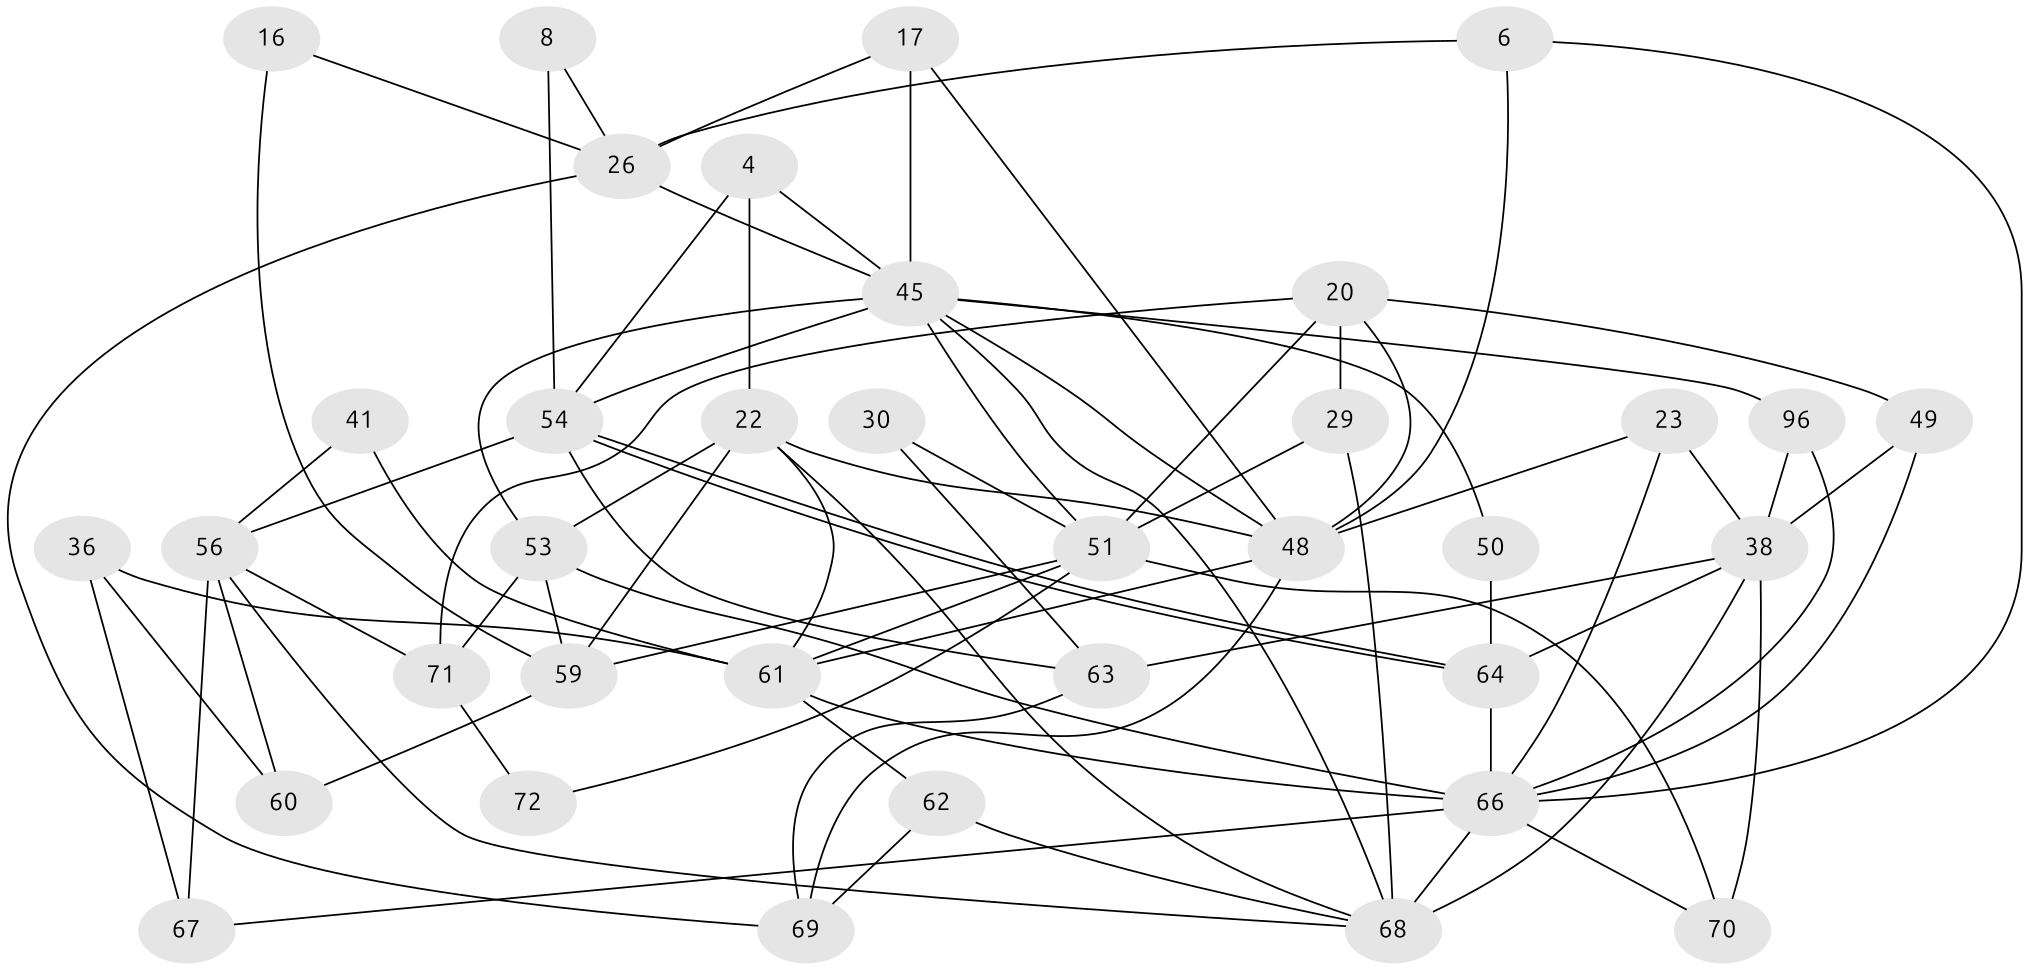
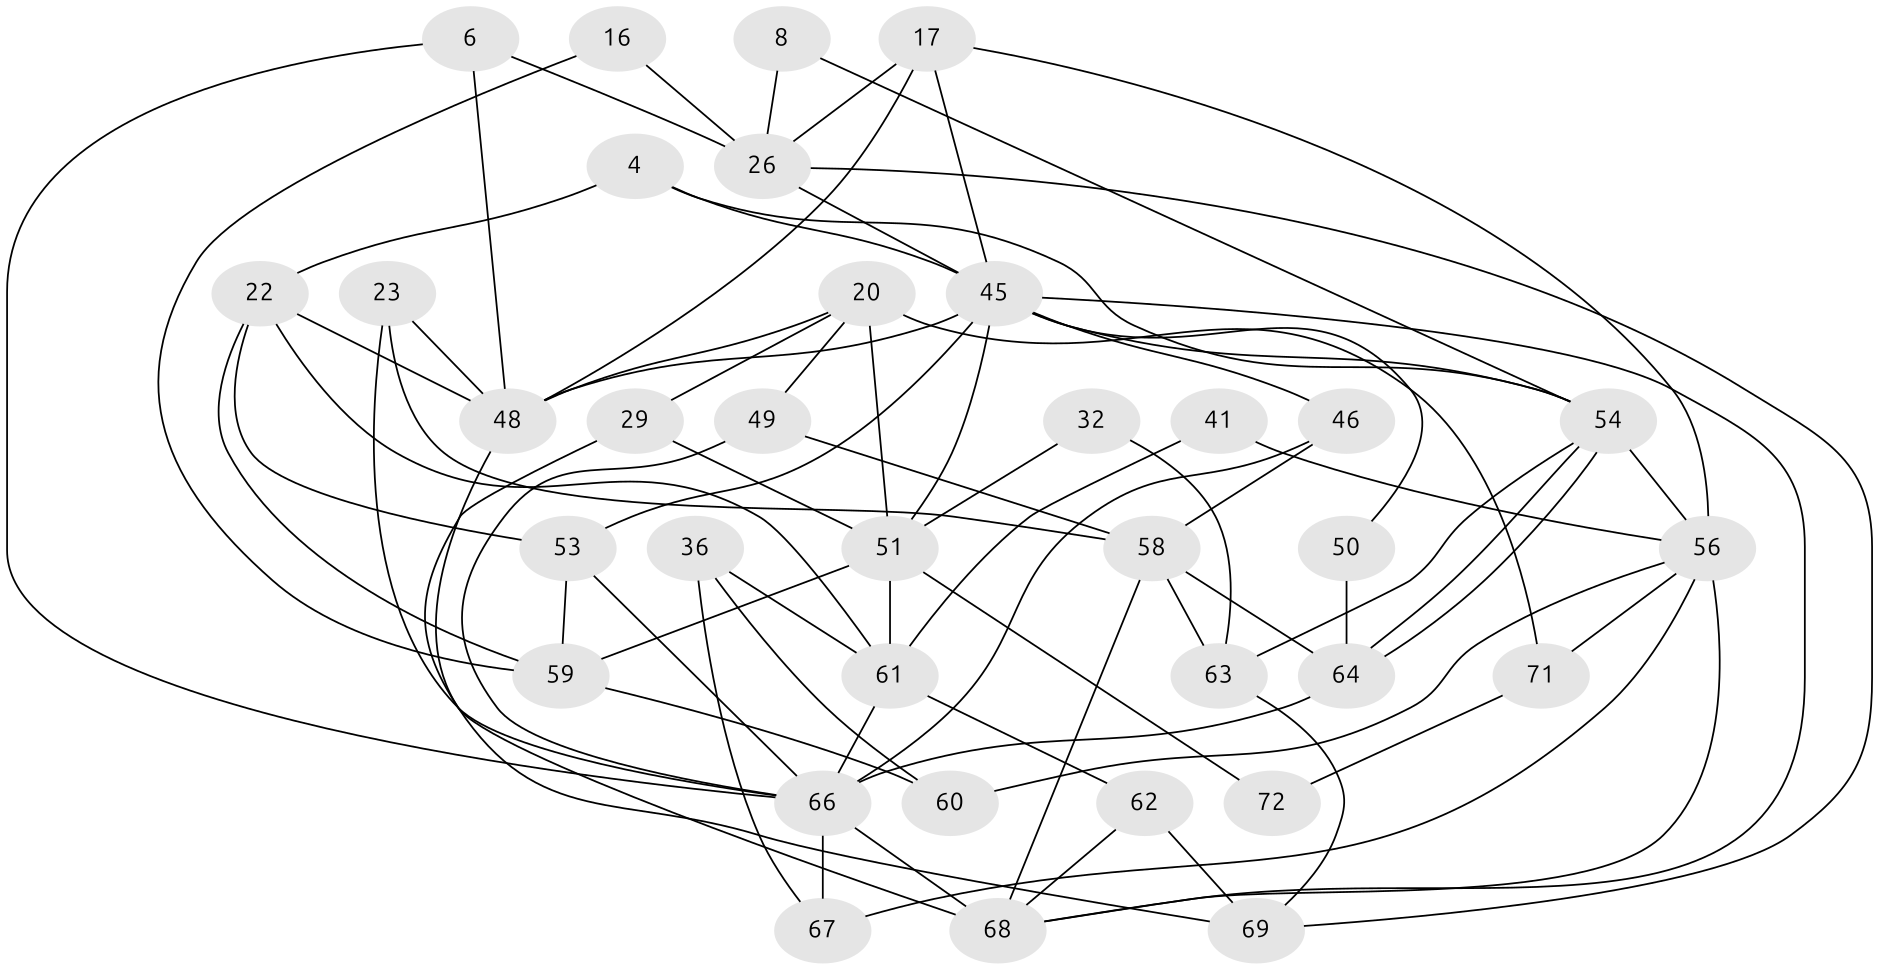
edge "17" -- "56": added
node "30": label "30" -> "32"
node "96": label "96" -> "46"
node "38": label "38" -> "58"
edge "48" -- "61": removed
edge "53" -- "71": removed
edge "22" -- "68": removed
node "70": removed
